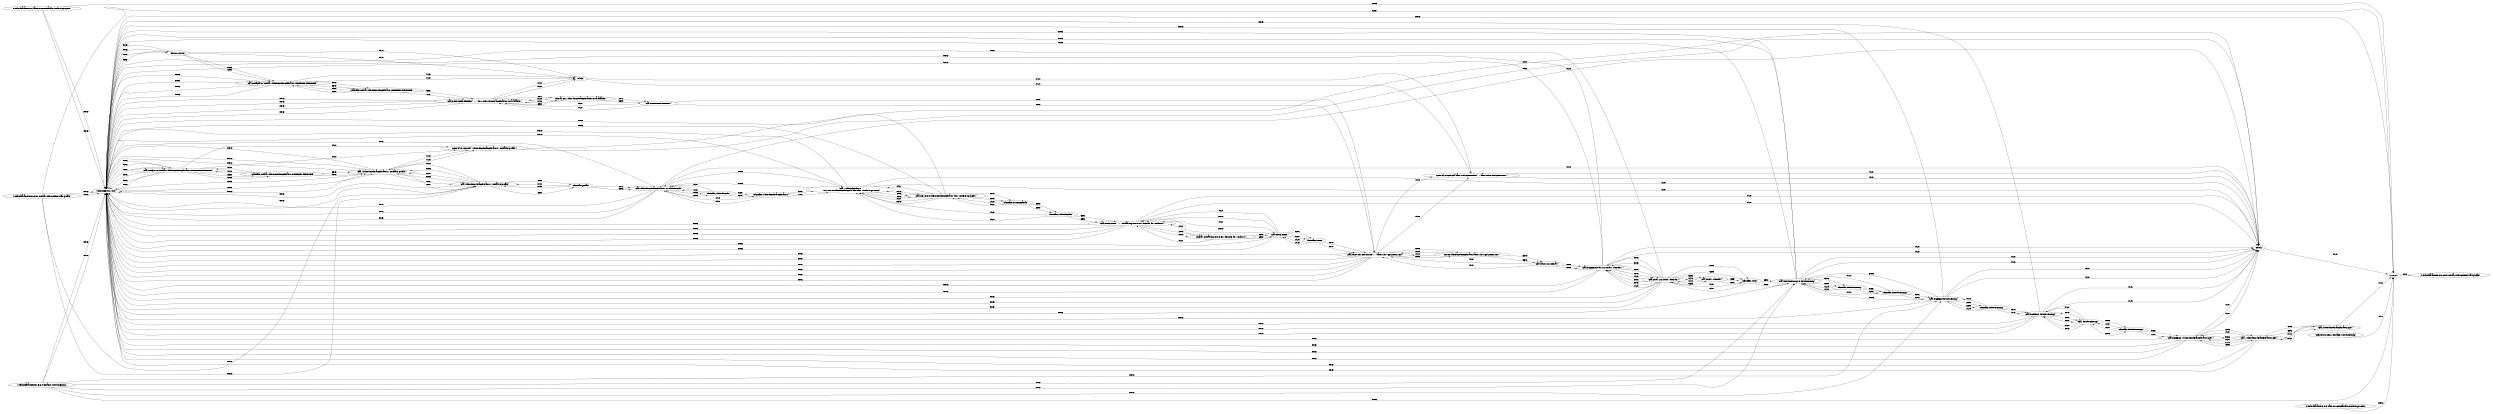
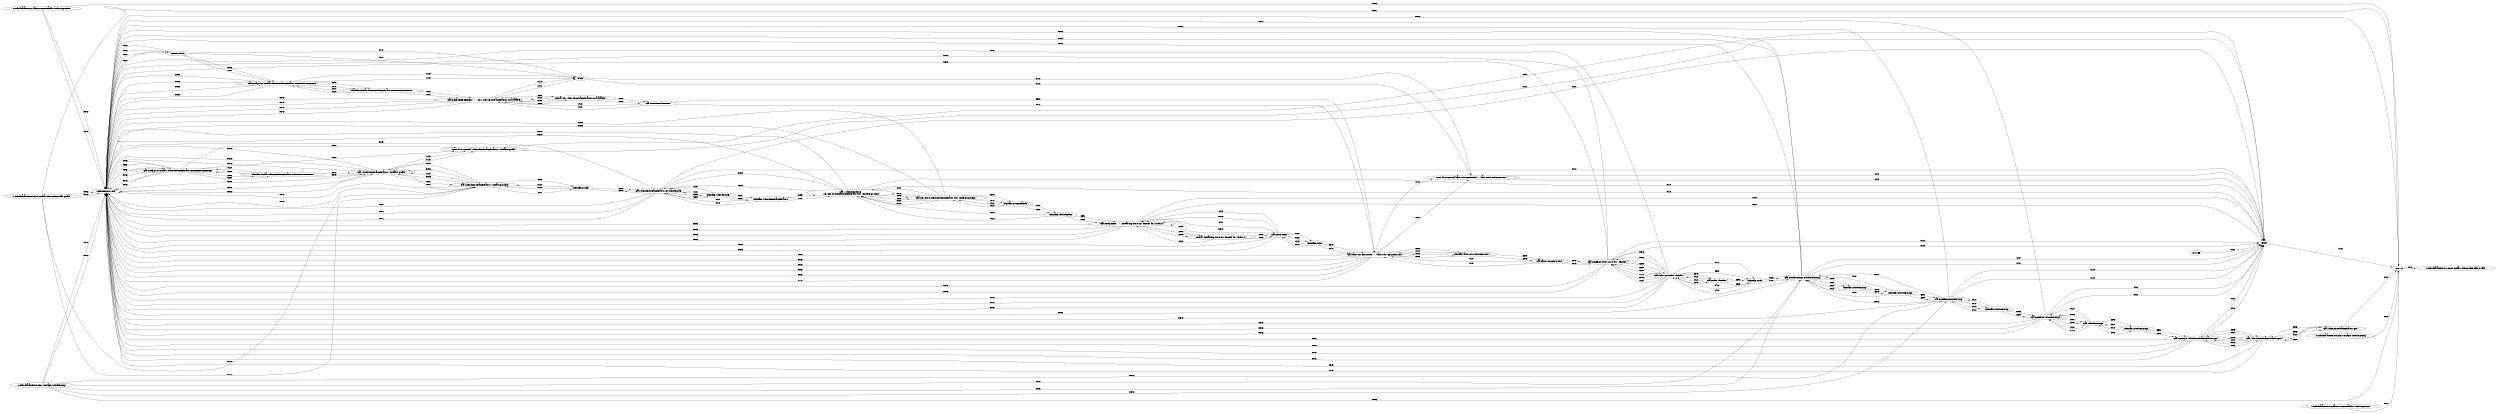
node "1000135": added
node "(DXVAVideoDecodeAccelerator,base::win::VERSION_WIN7)": label "(DXVAVideoDecodeAccelerator,base::win::VERSION_WIN7)" -> "(Identifier,base::win::VERSION_WIN7)"
node "(Call,base::win::Literal())": label "(Call,base::win::Literal())" -> "(Call,base::win::GetVersion())"
node "(GetVersion,IPC::Message* init_done_msg)": label "(GetVersion,IPC::Message* init_done_msg)" -> "(MethodParameterOut,IPC::Message* init_done_msg)"
node "(MethodParameterIn,IPC::Message* init_done_msg)": label "(MethodParameterIn,IPC::Message* init_done_msg)" -> "(MethodParameterIn,IPC::Message* init_this_msg)"
